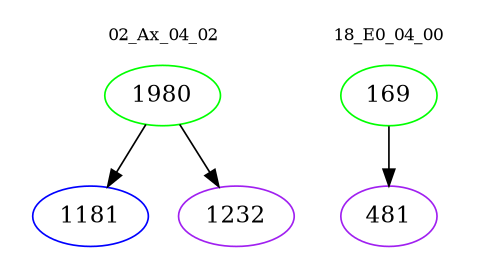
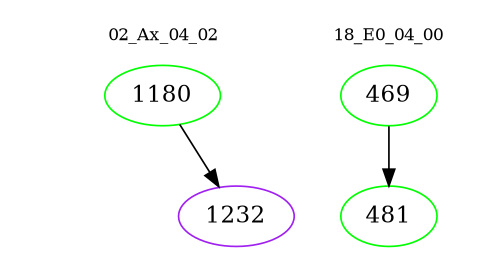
node "1980": label "1980" -> "1180"
node "169": label "169" -> "469"
node "1181": removed
node "481": color purple -> green
